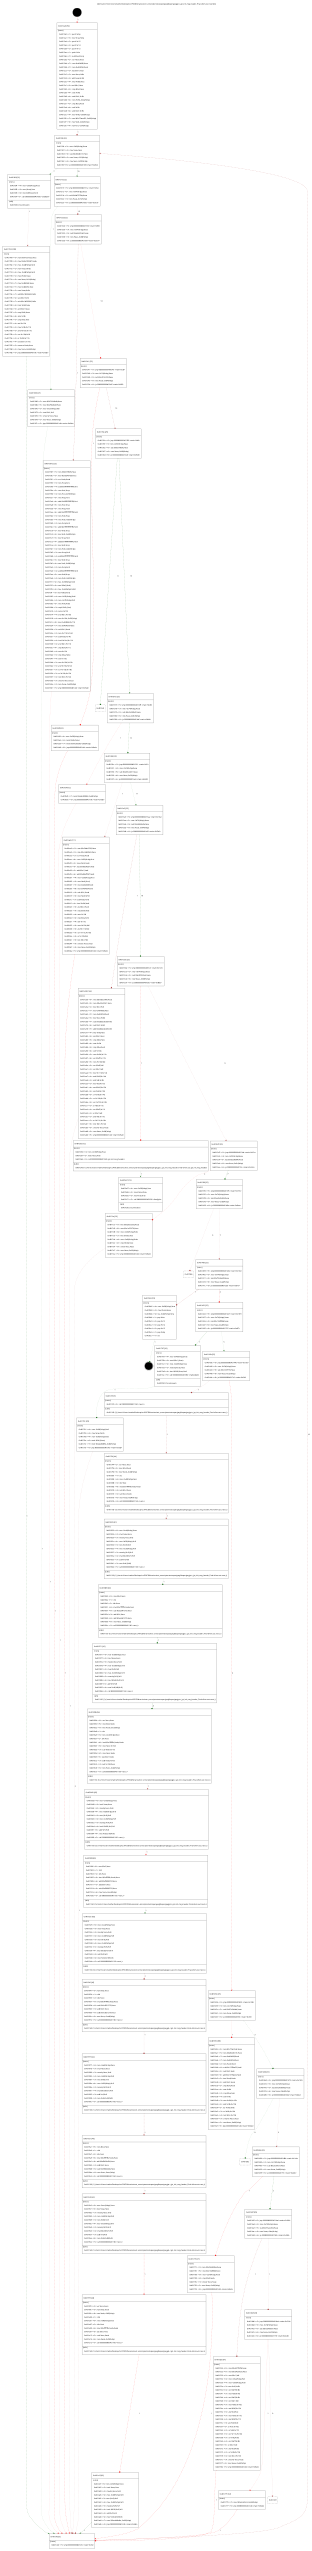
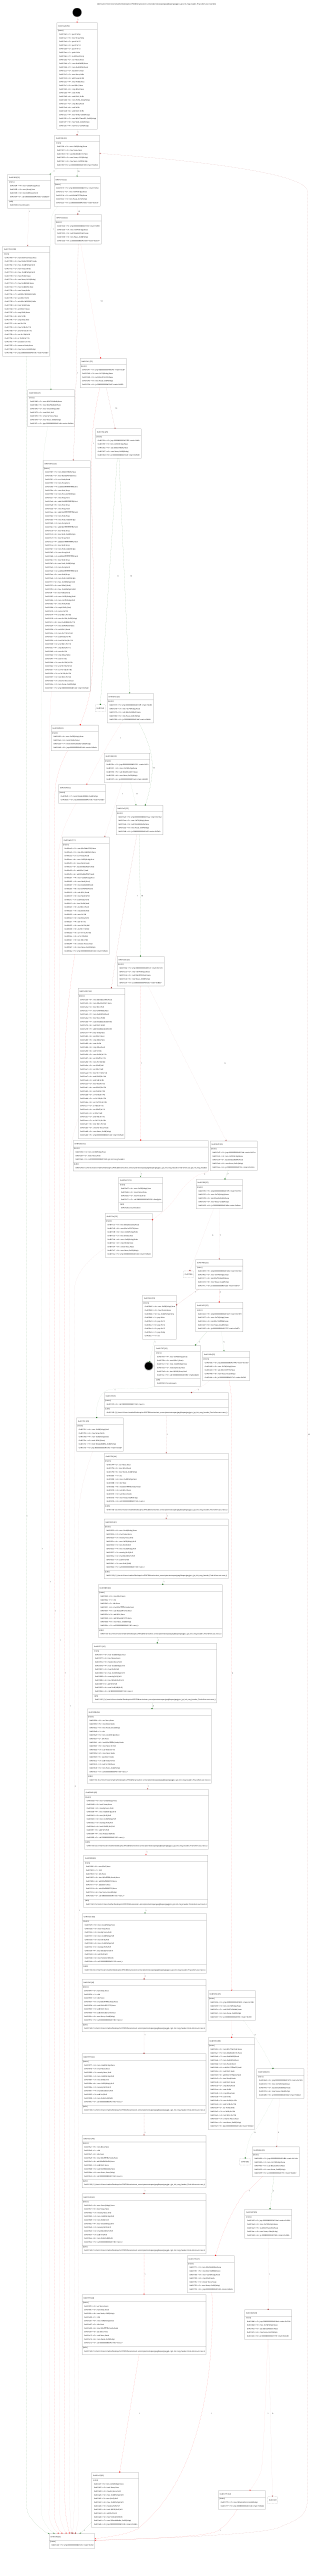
edge "0x401373 [25]" -> "0x40138c [25]": now "0x401373 [25]" -> "0x4013a5 [25]"
node "0x401526 [97]": removed
